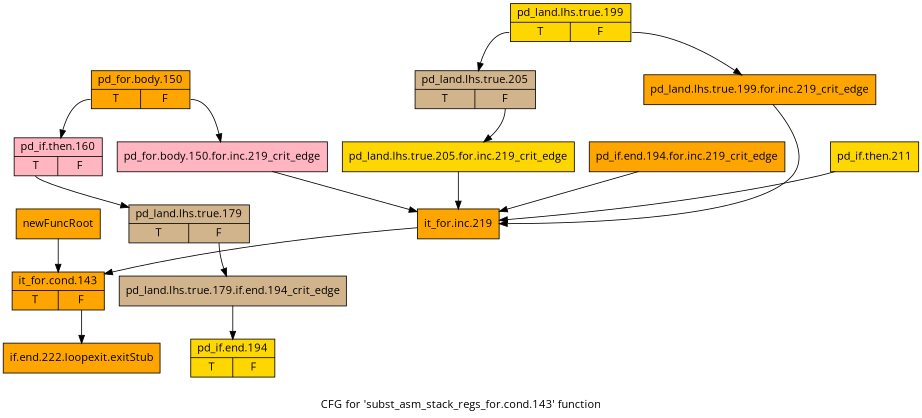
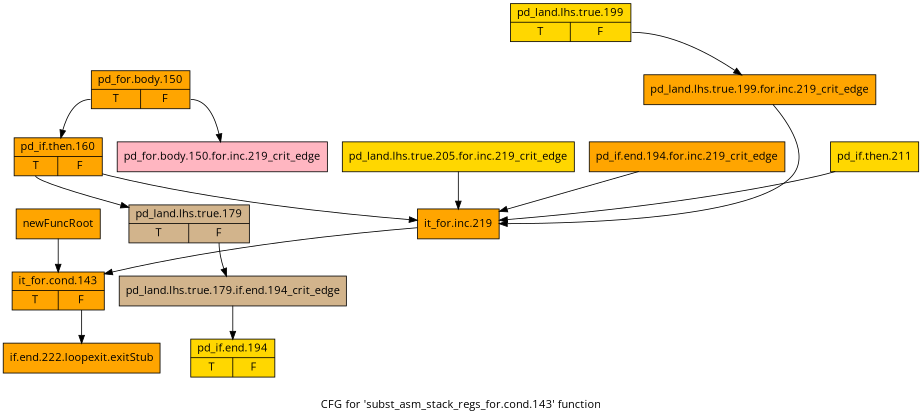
node "pd_land.lhs.true.205": removed
node "pd_if.then.160": fillcolor lightpink -> orange
edge "pd_for.body.150.for.inc.219_crit_edge" -> "it_for.inc.219": now "pd_if.then.160" -> "it_for.inc.219"
